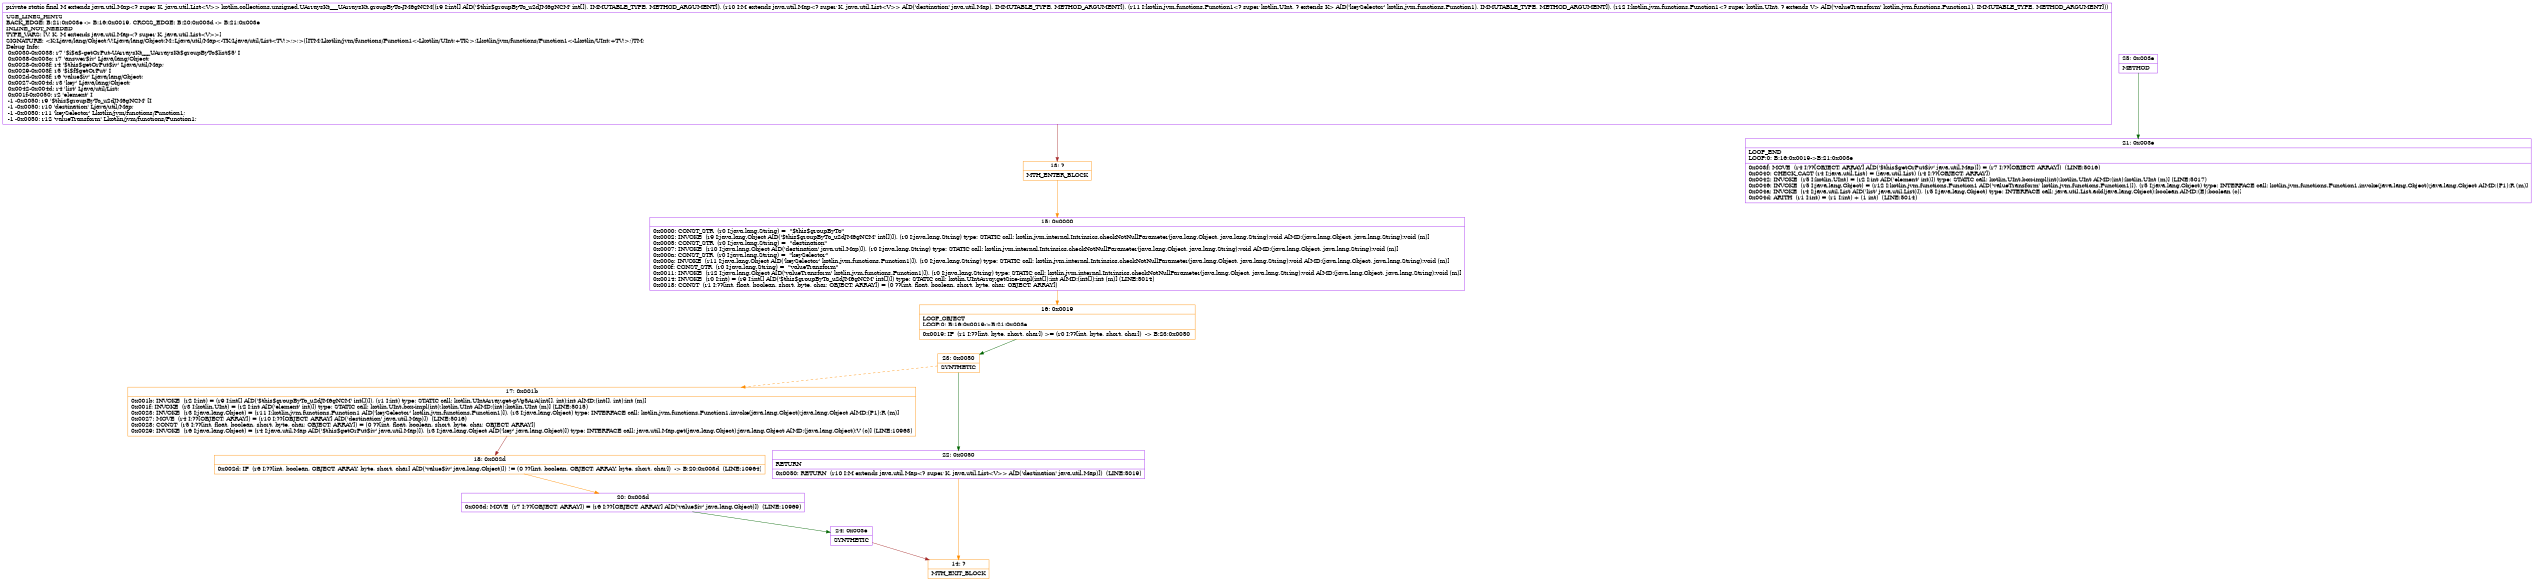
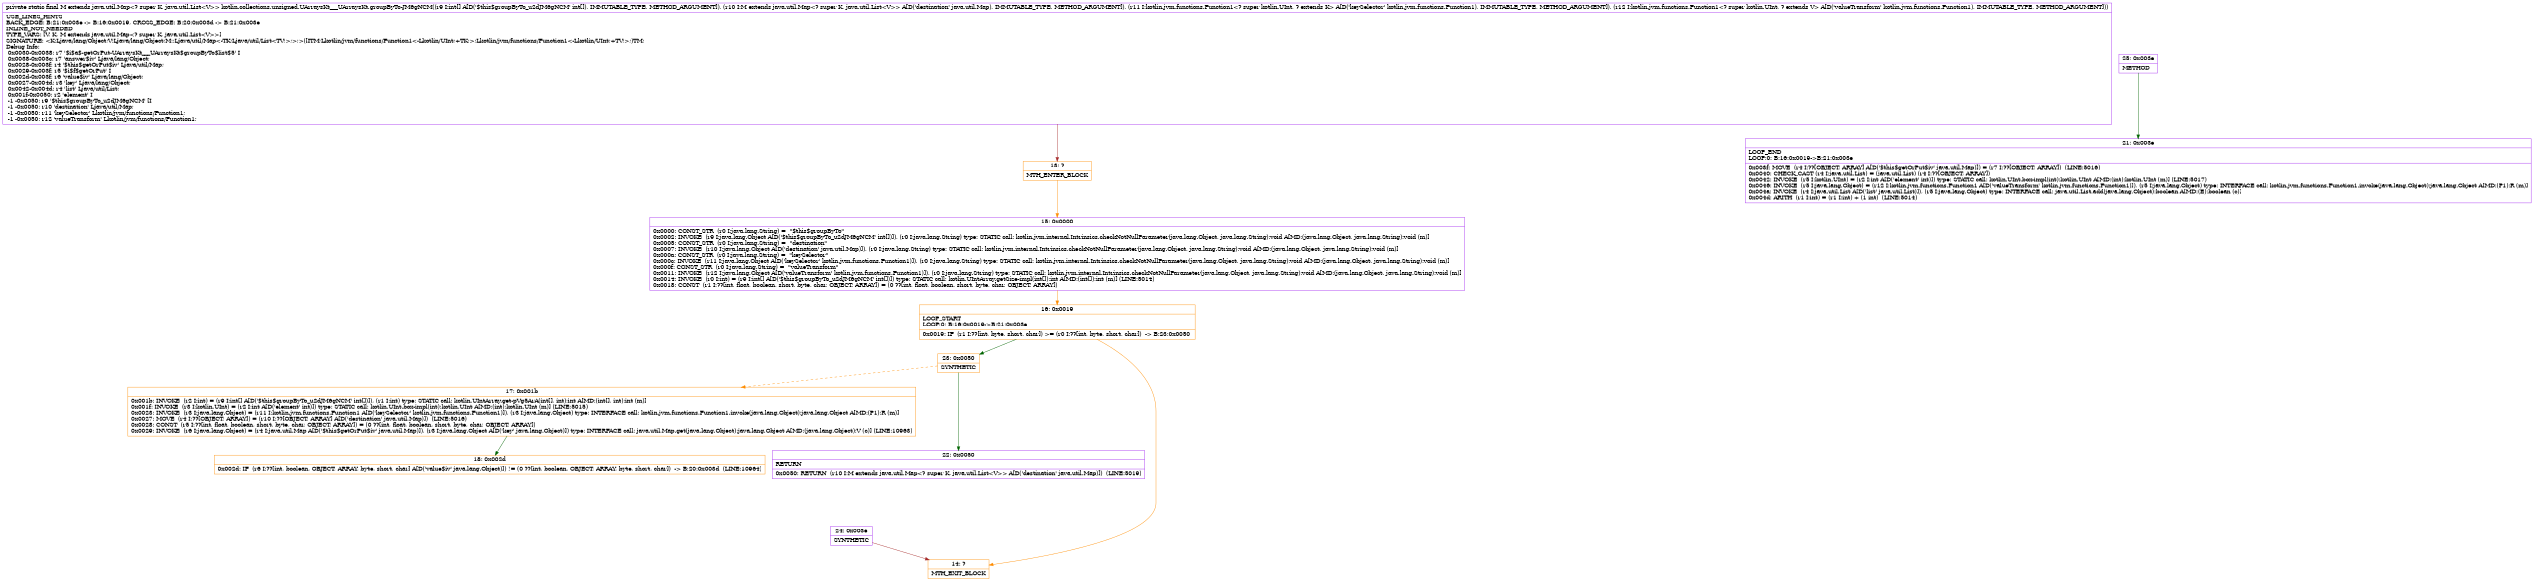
node "16: 0x0019": text "LOOP_OBJECT" -> "LOOP_START"
edge "17: 0x001b" -> "18: 0x002d": color brown -> darkgreen
node "20: 0x003d": removed
edge "22: 0x0050" -> "14: ?": now "16: 0x0019" -> "14: ?"
